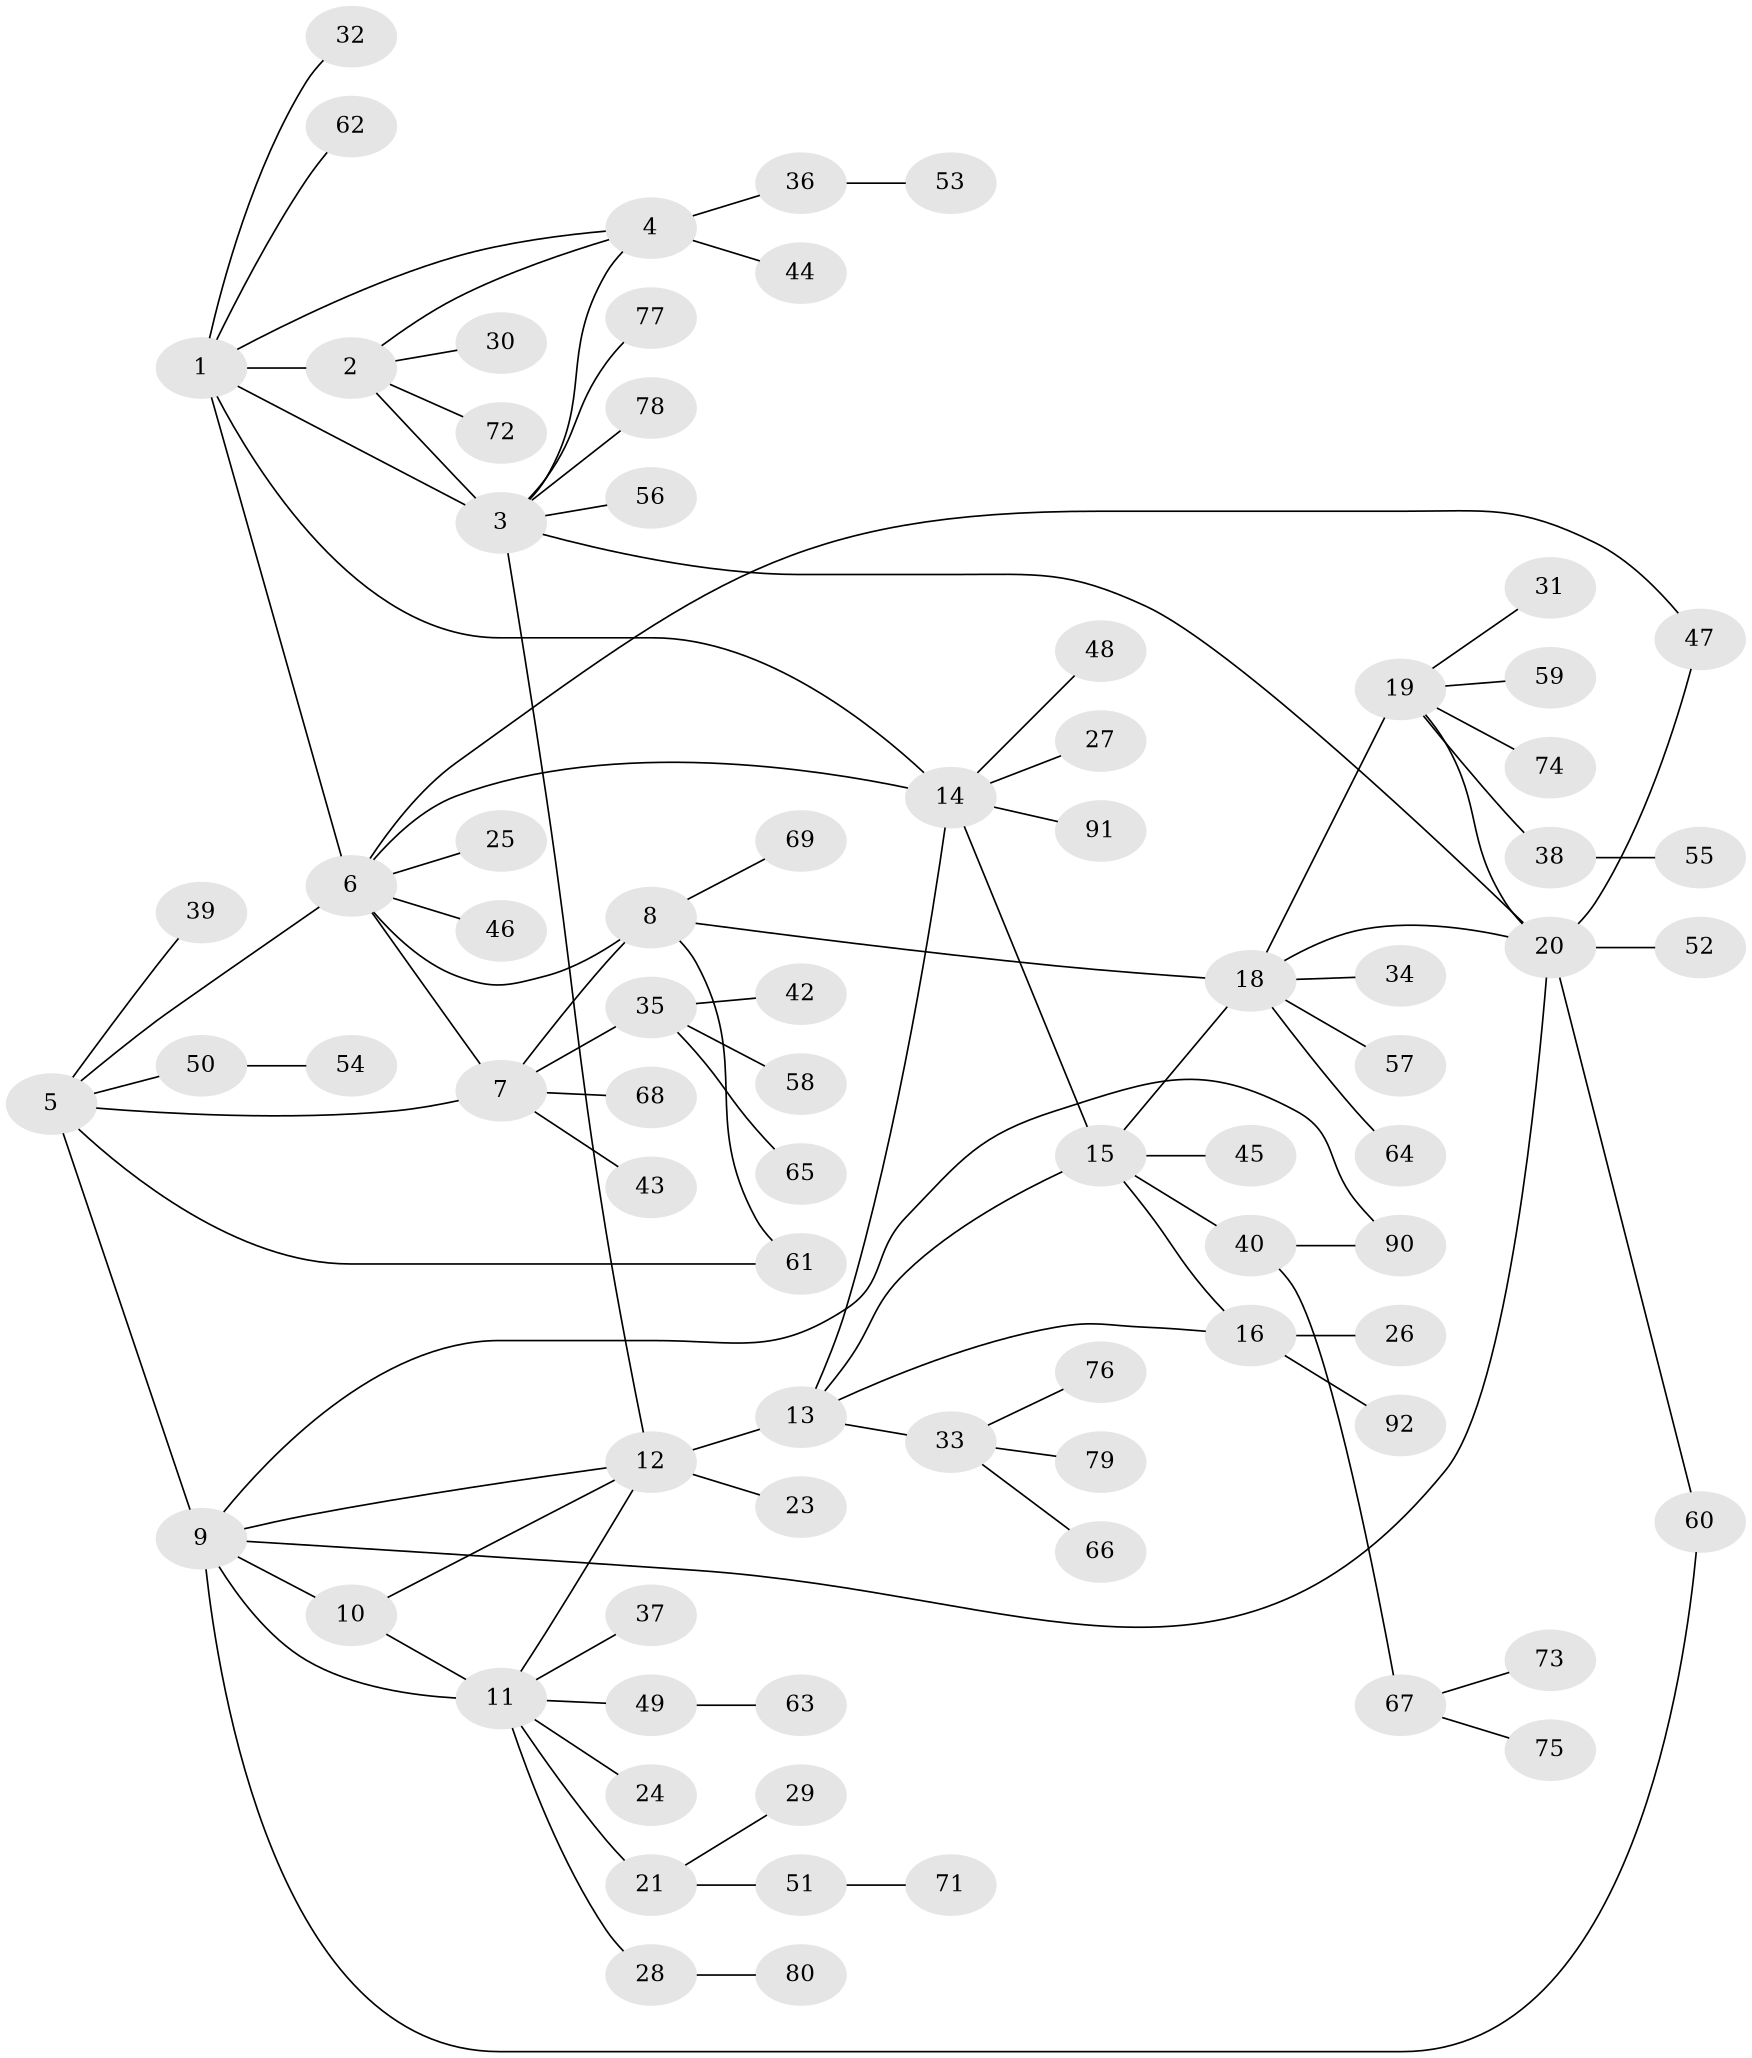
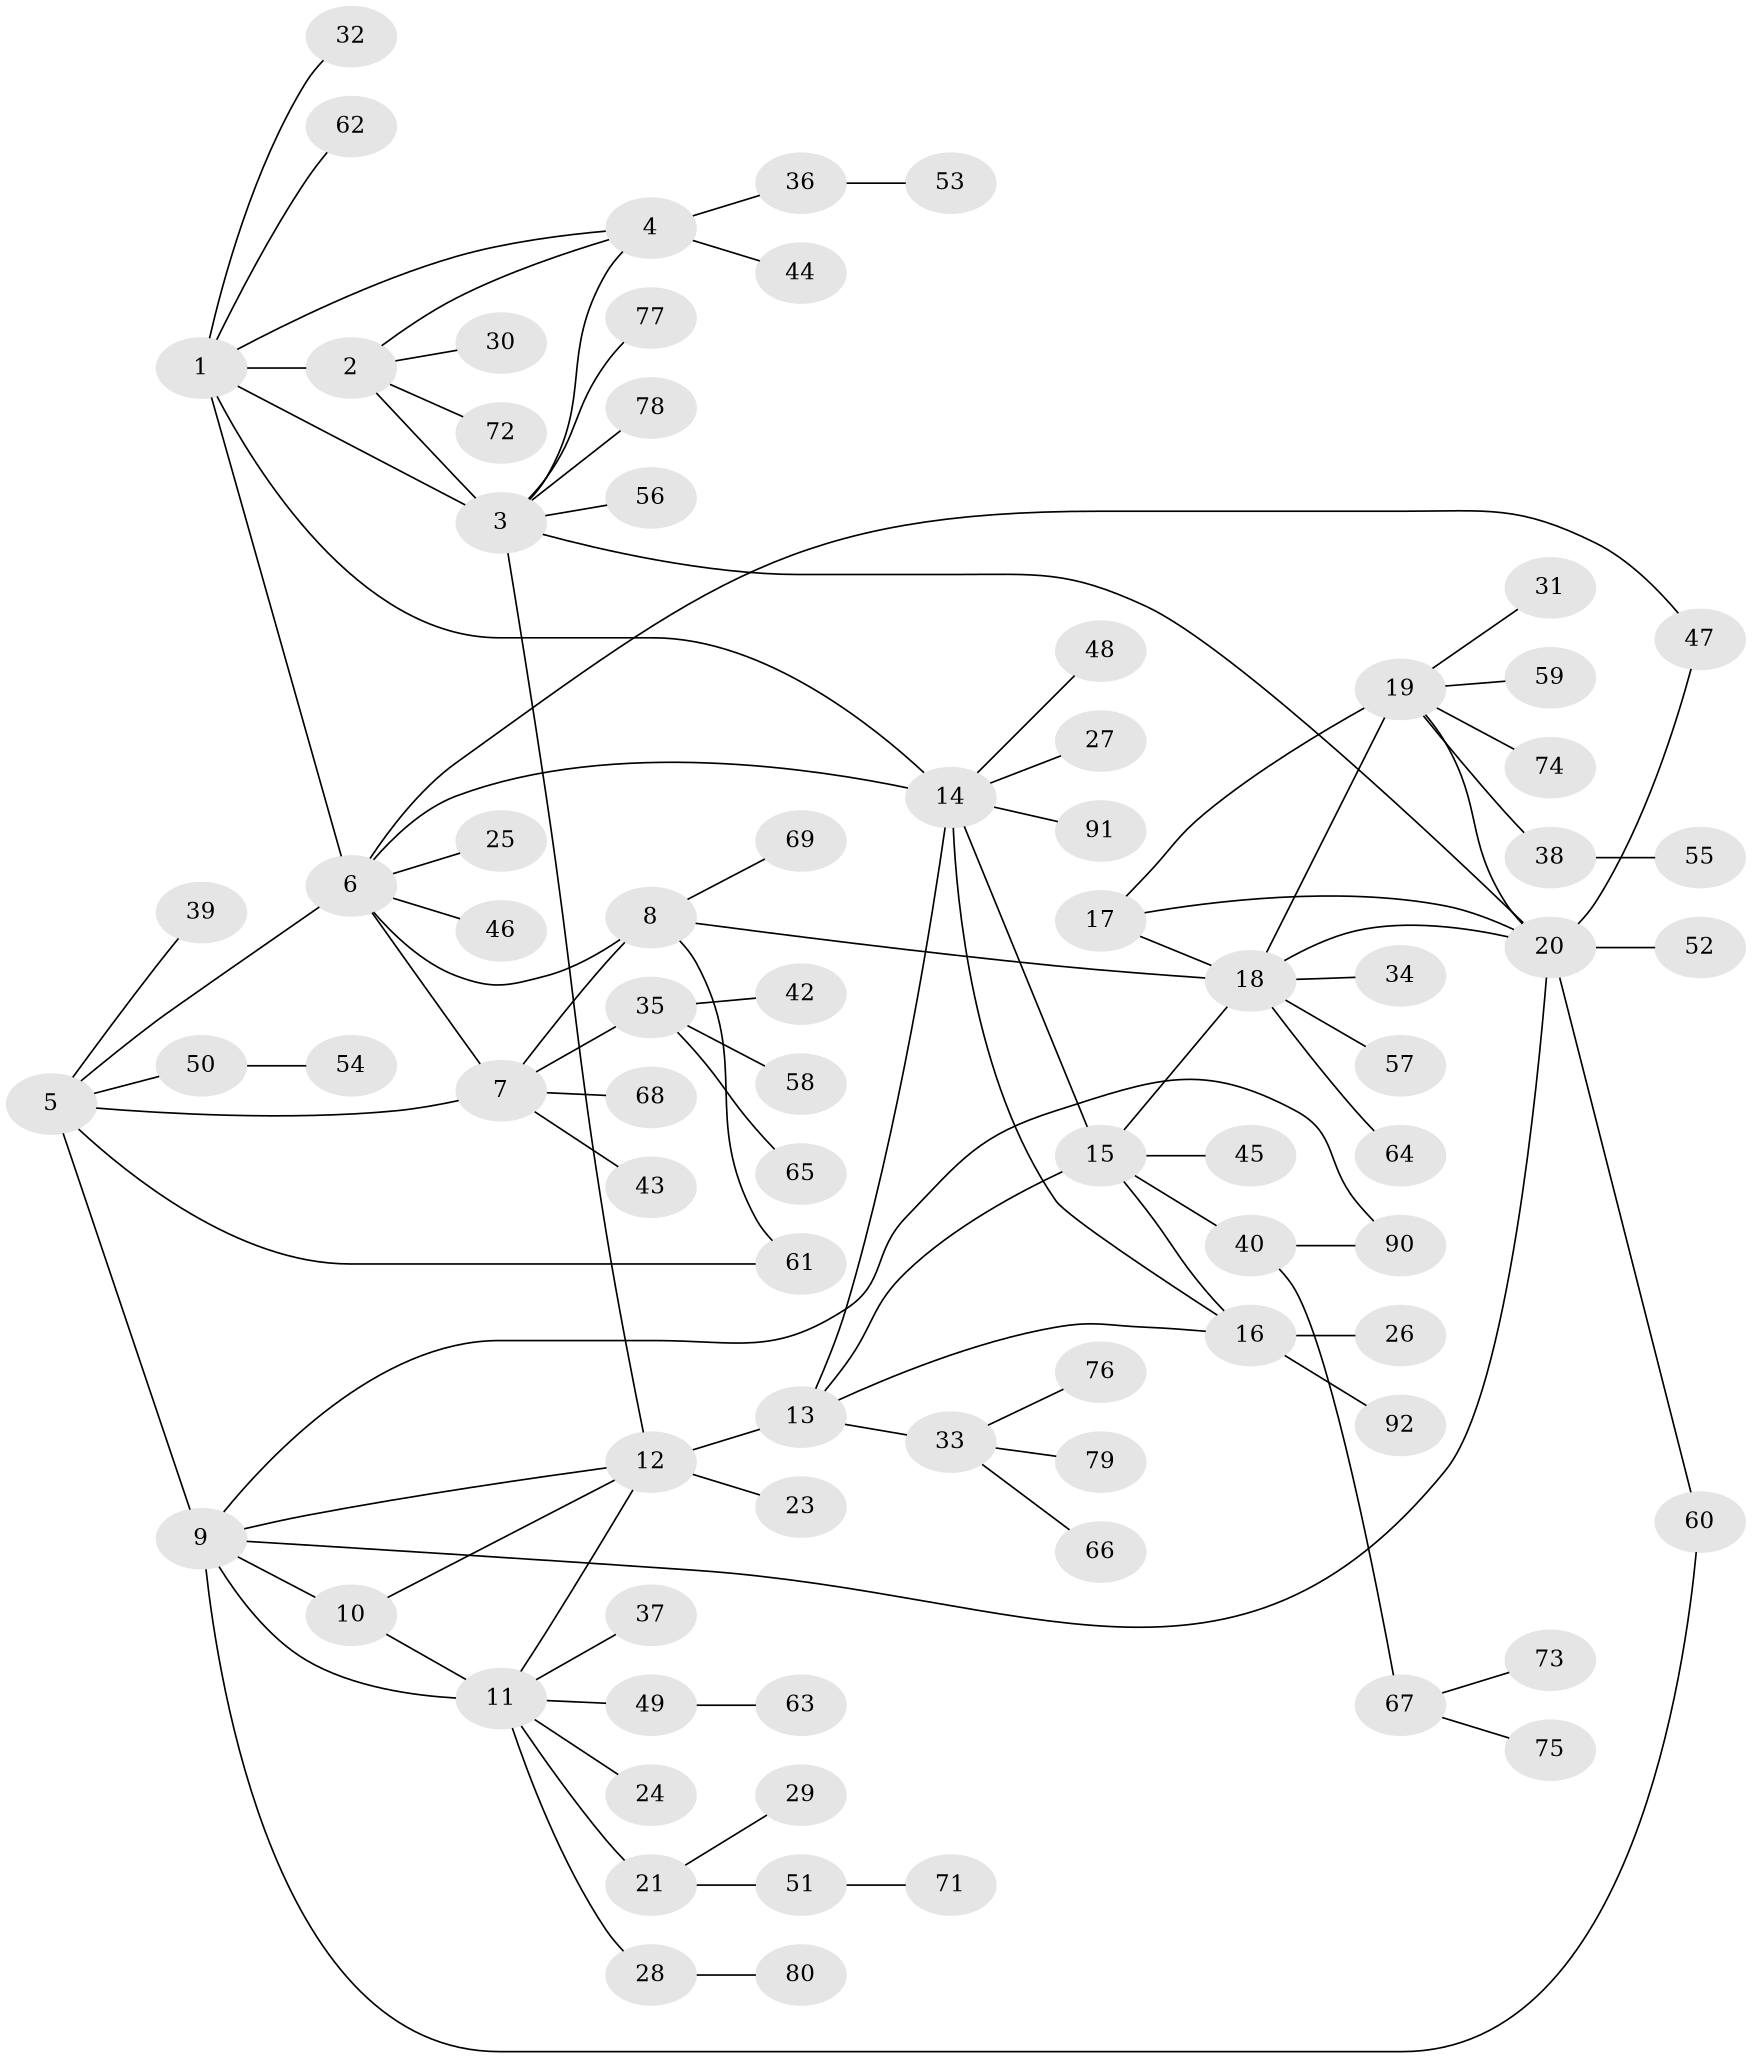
node "17": added
edge "14" -- "16": added
